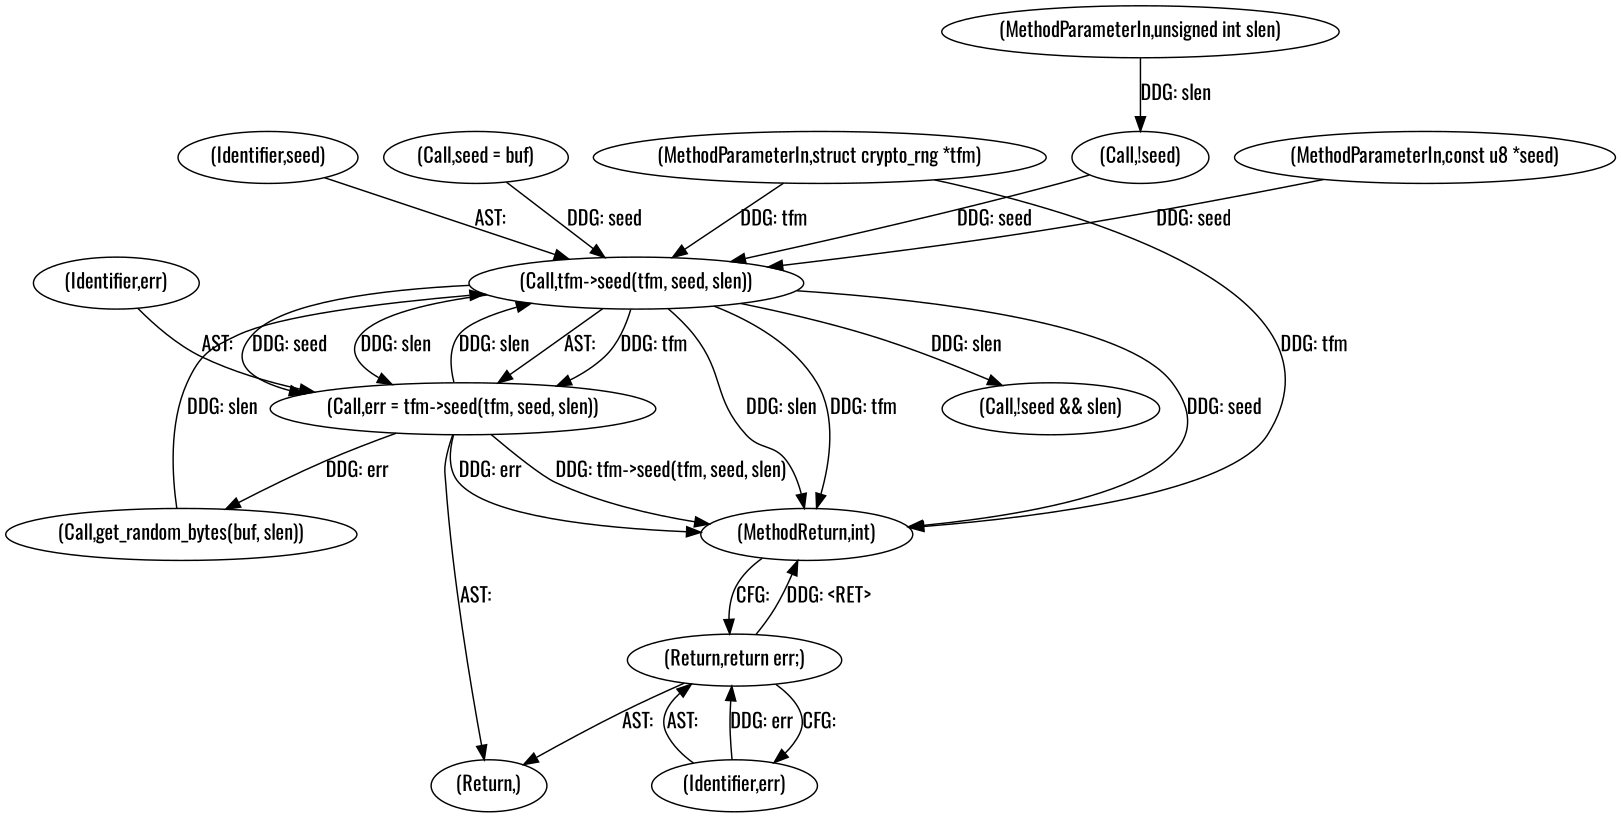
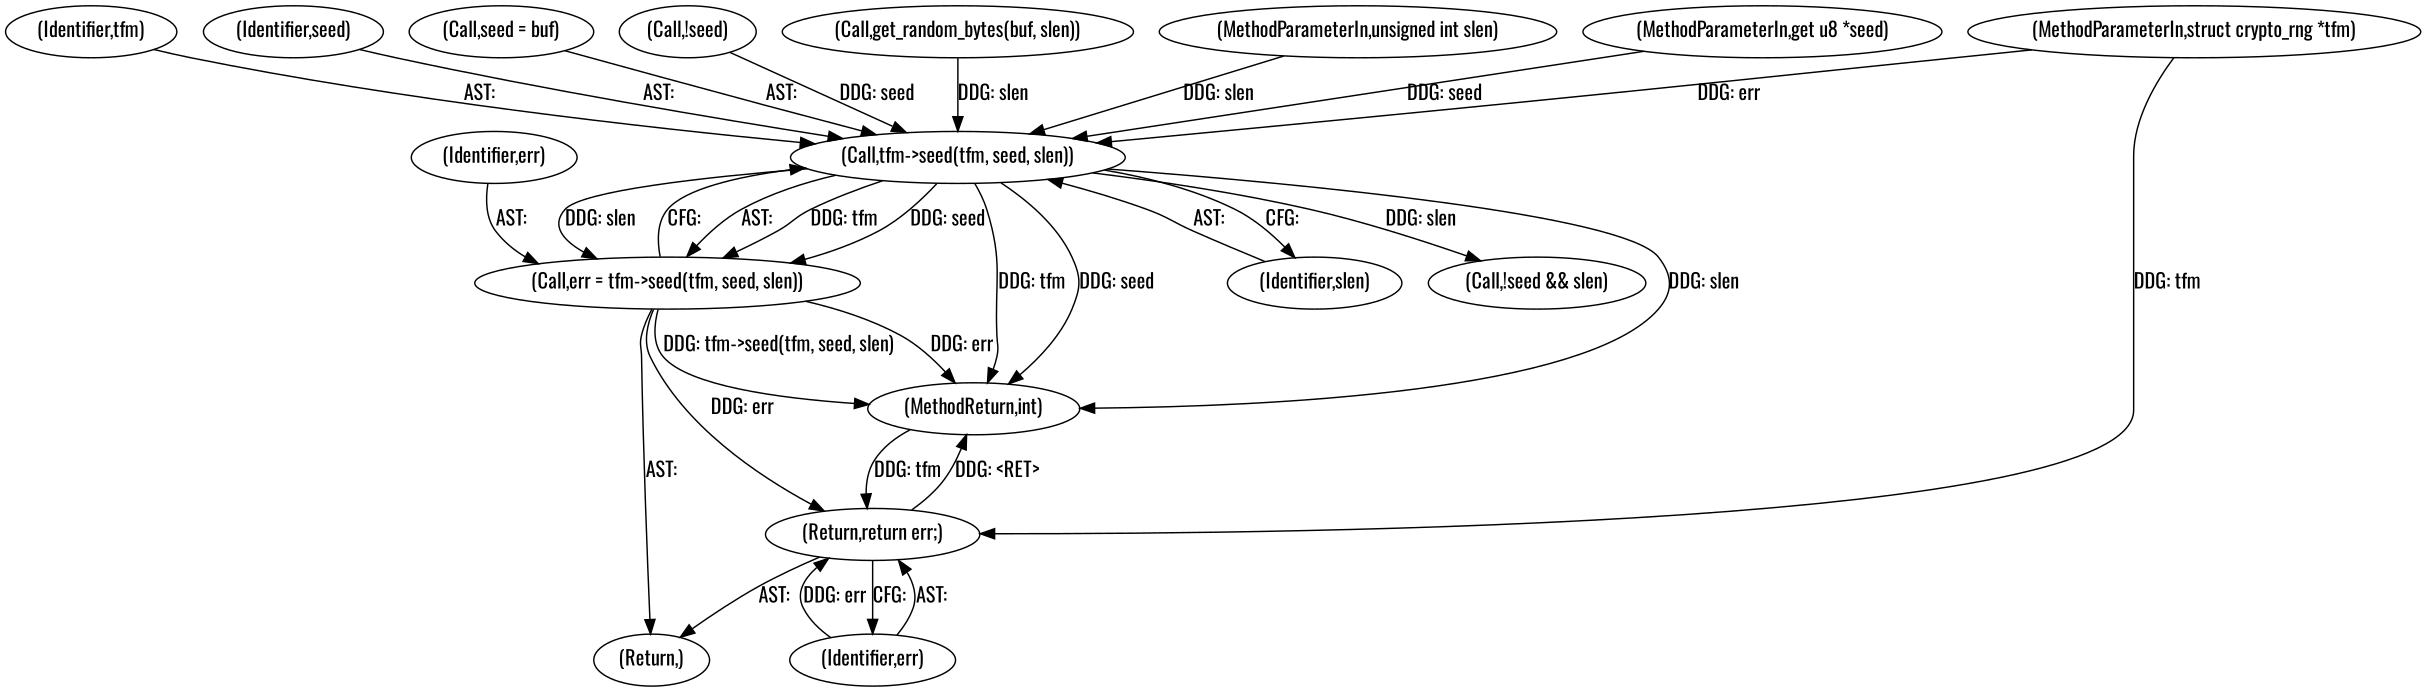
node "(Identifier,tfm)": added
edge "(MethodParameterIn,unsigned int slen)" -> "(Call,!seed)": now "(MethodParameterIn,unsigned int slen)" -> "(Call,tfm->seed(tfm, seed, slen))"
node "(MethodParameterIn,const u8 *seed)": label "(MethodParameterIn,const u8 *seed)" -> "(MethodParameterIn,get u8 *seed)"
edge "(Call,seed = buf)" -> "(Call,tfm->seed(tfm, seed, slen))": label "DDG: seed" -> "AST: "
edge "(MethodParameterIn,struct crypto_rng *tfm)" -> "(Call,tfm->seed(tfm, seed, slen))": label "DDG: tfm" -> "DDG: err"
node "(Identifier,slen)": added
edge "(Call,err = tfm->seed(tfm, seed, slen))" -> "(Call,tfm->seed(tfm, seed, slen))": label "DDG: slen" -> "CFG: "
edge "(MethodParameterIn,struct crypto_rng *tfm)" -> "(MethodReturn,int)": now "(MethodParameterIn,struct crypto_rng *tfm)" -> "(Return,return err;)"
edge "(Call,err = tfm->seed(tfm, seed, slen))" -> "(Call,get_random_bytes(buf, slen))": now "(Call,err = tfm->seed(tfm, seed, slen))" -> "(Return,return err;)"
edge "(MethodReturn,int)" -> "(Return,return err;)": label "CFG: " -> "DDG: tfm"
